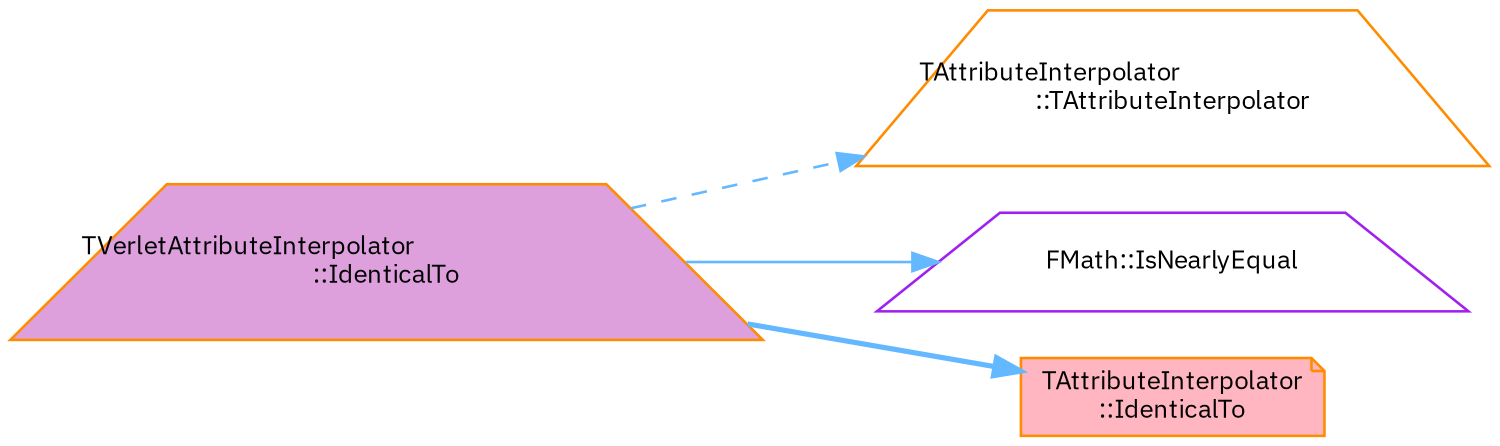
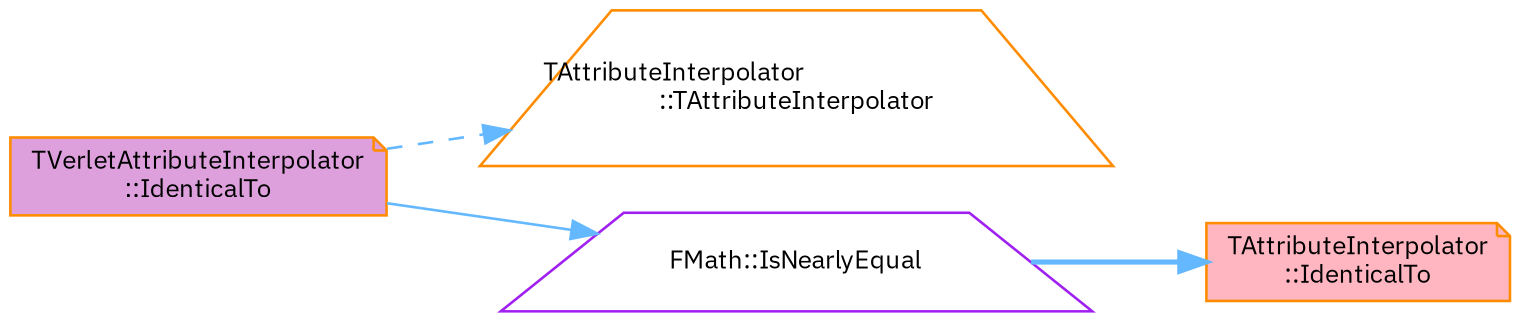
node "TVerletAttributeInterpolator ::IdenticalTo": shape trapezium -> note
edge "TVerletAttributeInterpolator ::IdenticalTo" -> "TAttributeInterpolator ::IdenticalTo": now "FMath::IsNearlyEqual" -> "TAttributeInterpolator ::IdenticalTo"
